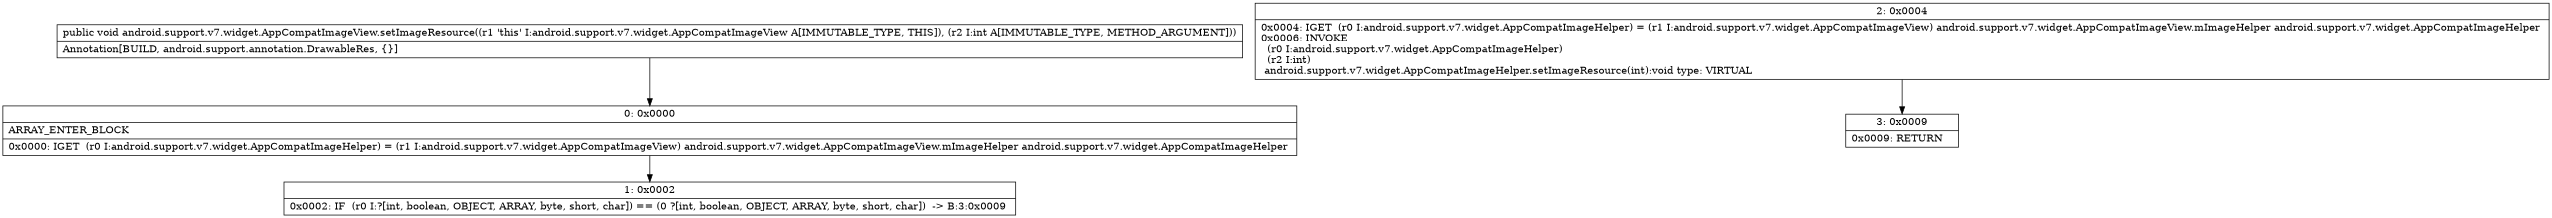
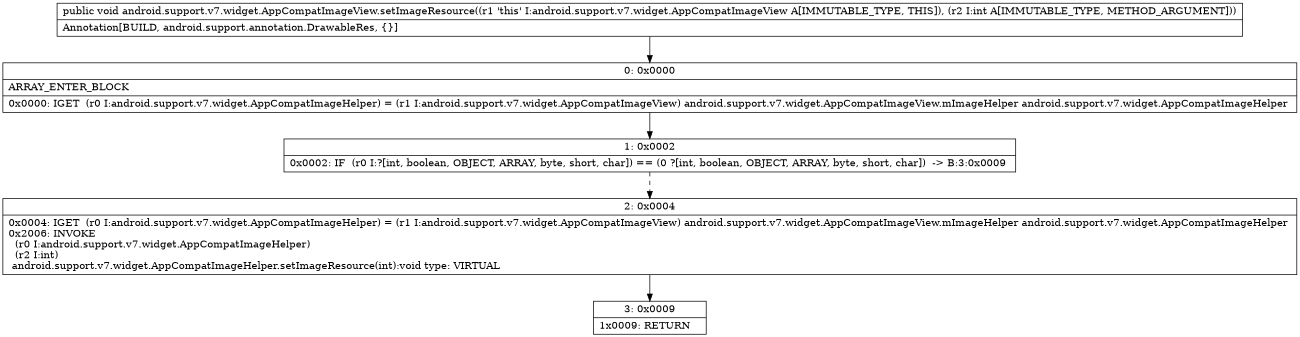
node "2: 0x0004": text "0x0006: INVOKE" -> "0x2006: INVOKE"
node "3: 0x0009": text "0x0009: RETURN" -> "1x0009: RETURN"
edge "1: 0x0002" -> "2: 0x0004": added
